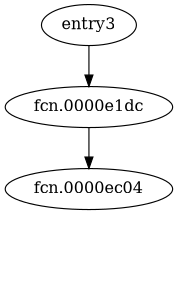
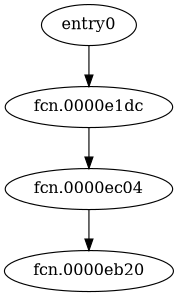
node "entry3": label "entry3" -> "entry0"
node "fcn.0000eb20": added
